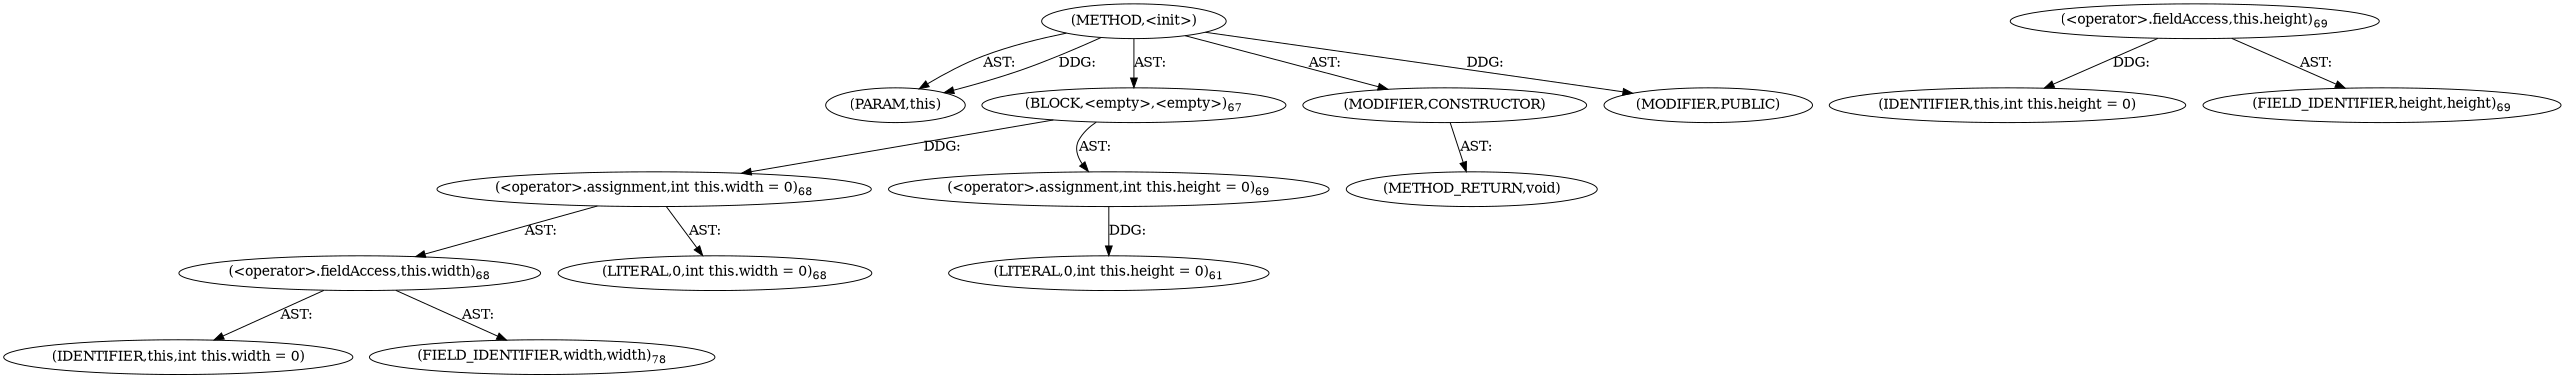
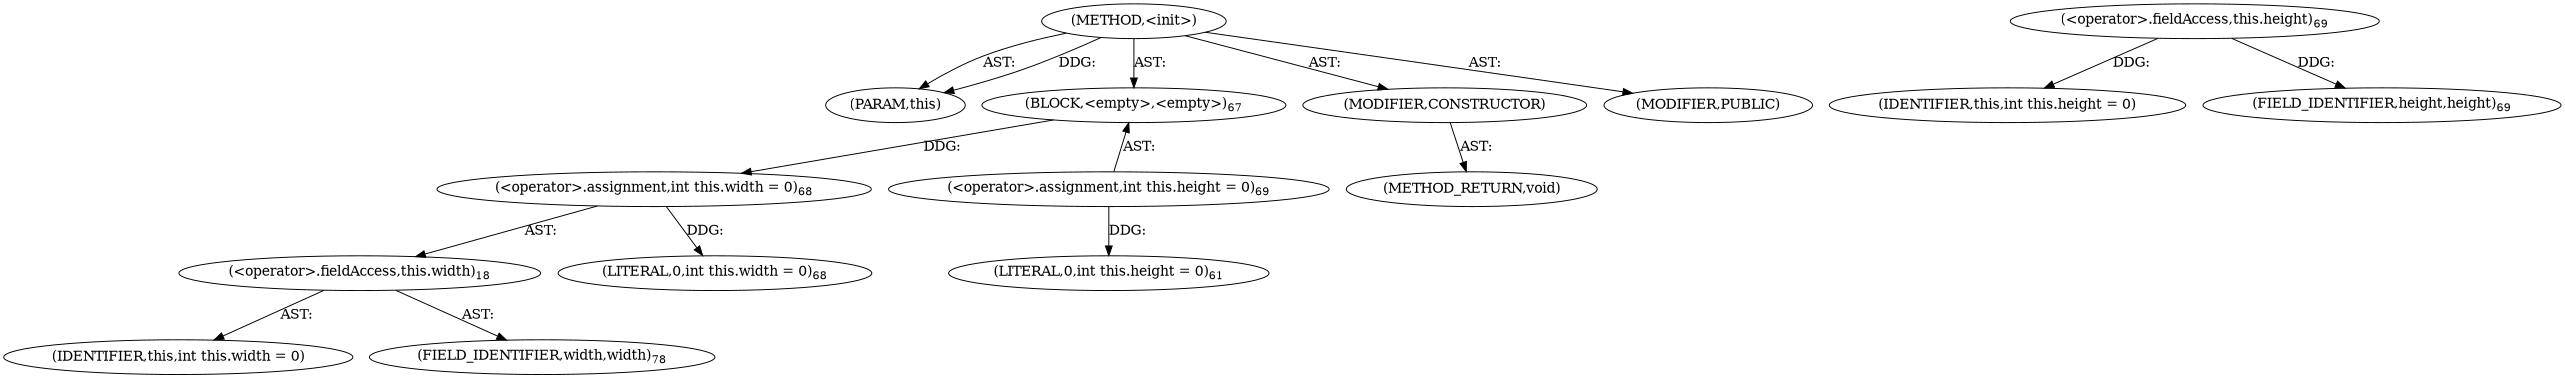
edge "(METHOD,<init>)" -> "(MODIFIER,PUBLIC)": label "DDG: " -> "AST: "
edge "(<operator>.fieldAccess,this.height)" -> "(FIELD_IDENTIFIER,height,height)": label "AST: " -> "DDG: "
edge "(BLOCK,<empty>,<empty>)" -> "(<operator>.assignment,int this.height = 0)": reversed
edge "(<operator>.assignment,int this.width = 0)" -> "(LITERAL,0,int this.width = 0)": label "AST: " -> "DDG: "
node "(<operator>.fieldAccess,this.width)": text "68" -> "18"
